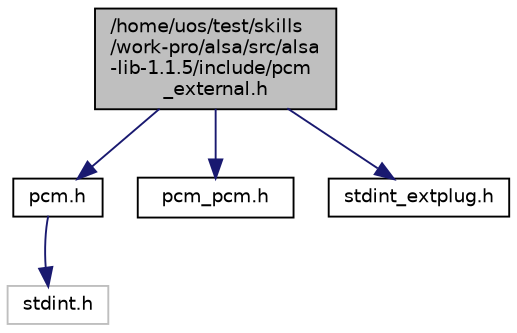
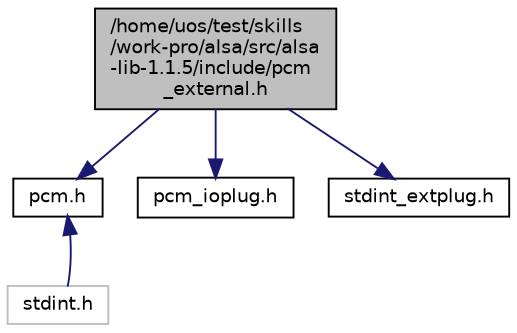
node "pcm_pcm.h": label "pcm_pcm.h" -> "pcm_ioplug.h"
edge "pcm.h" -> "stdint.h": reversed
